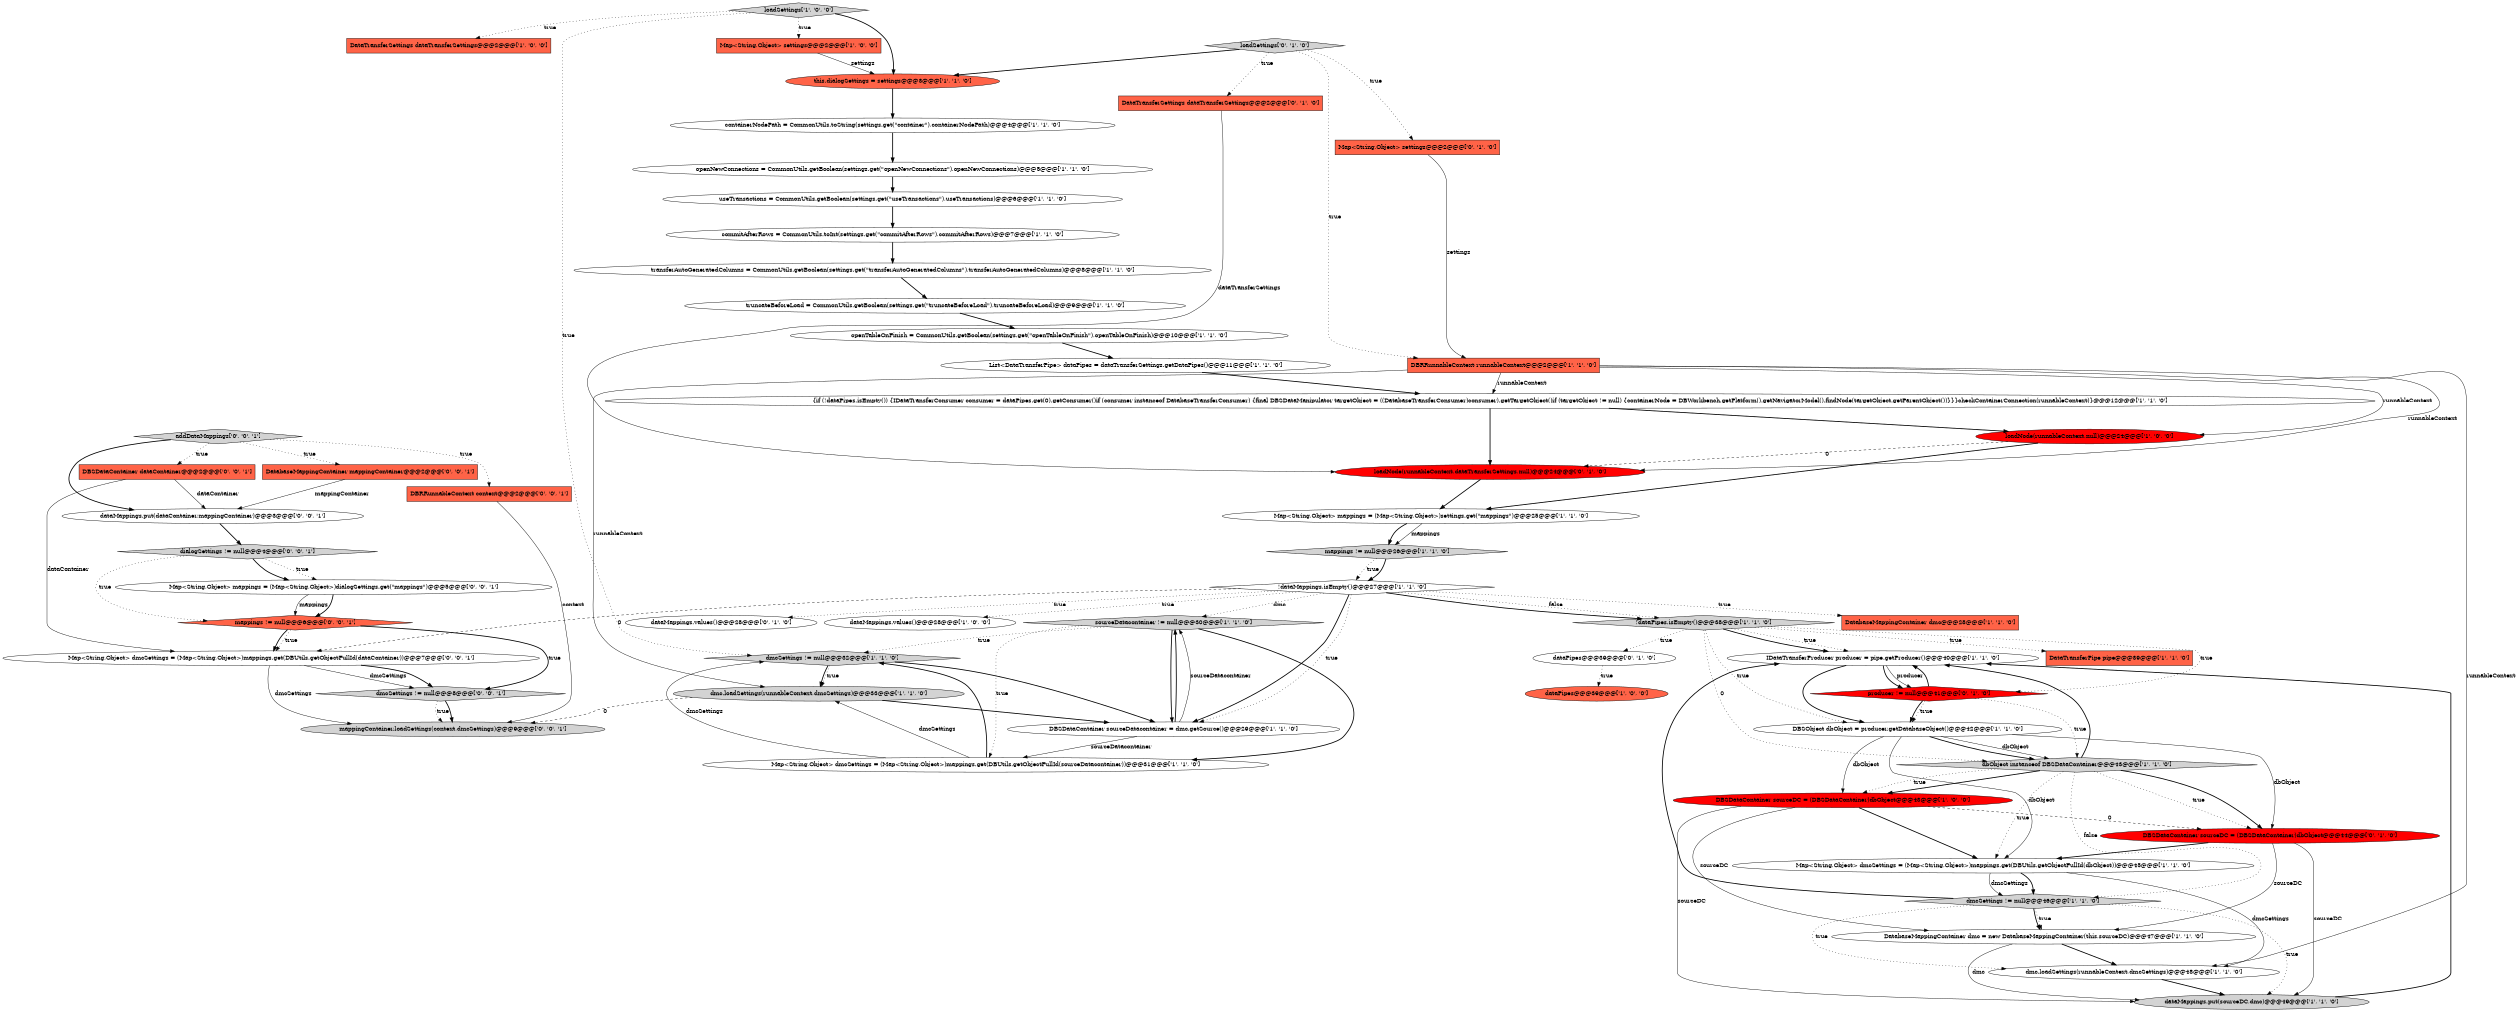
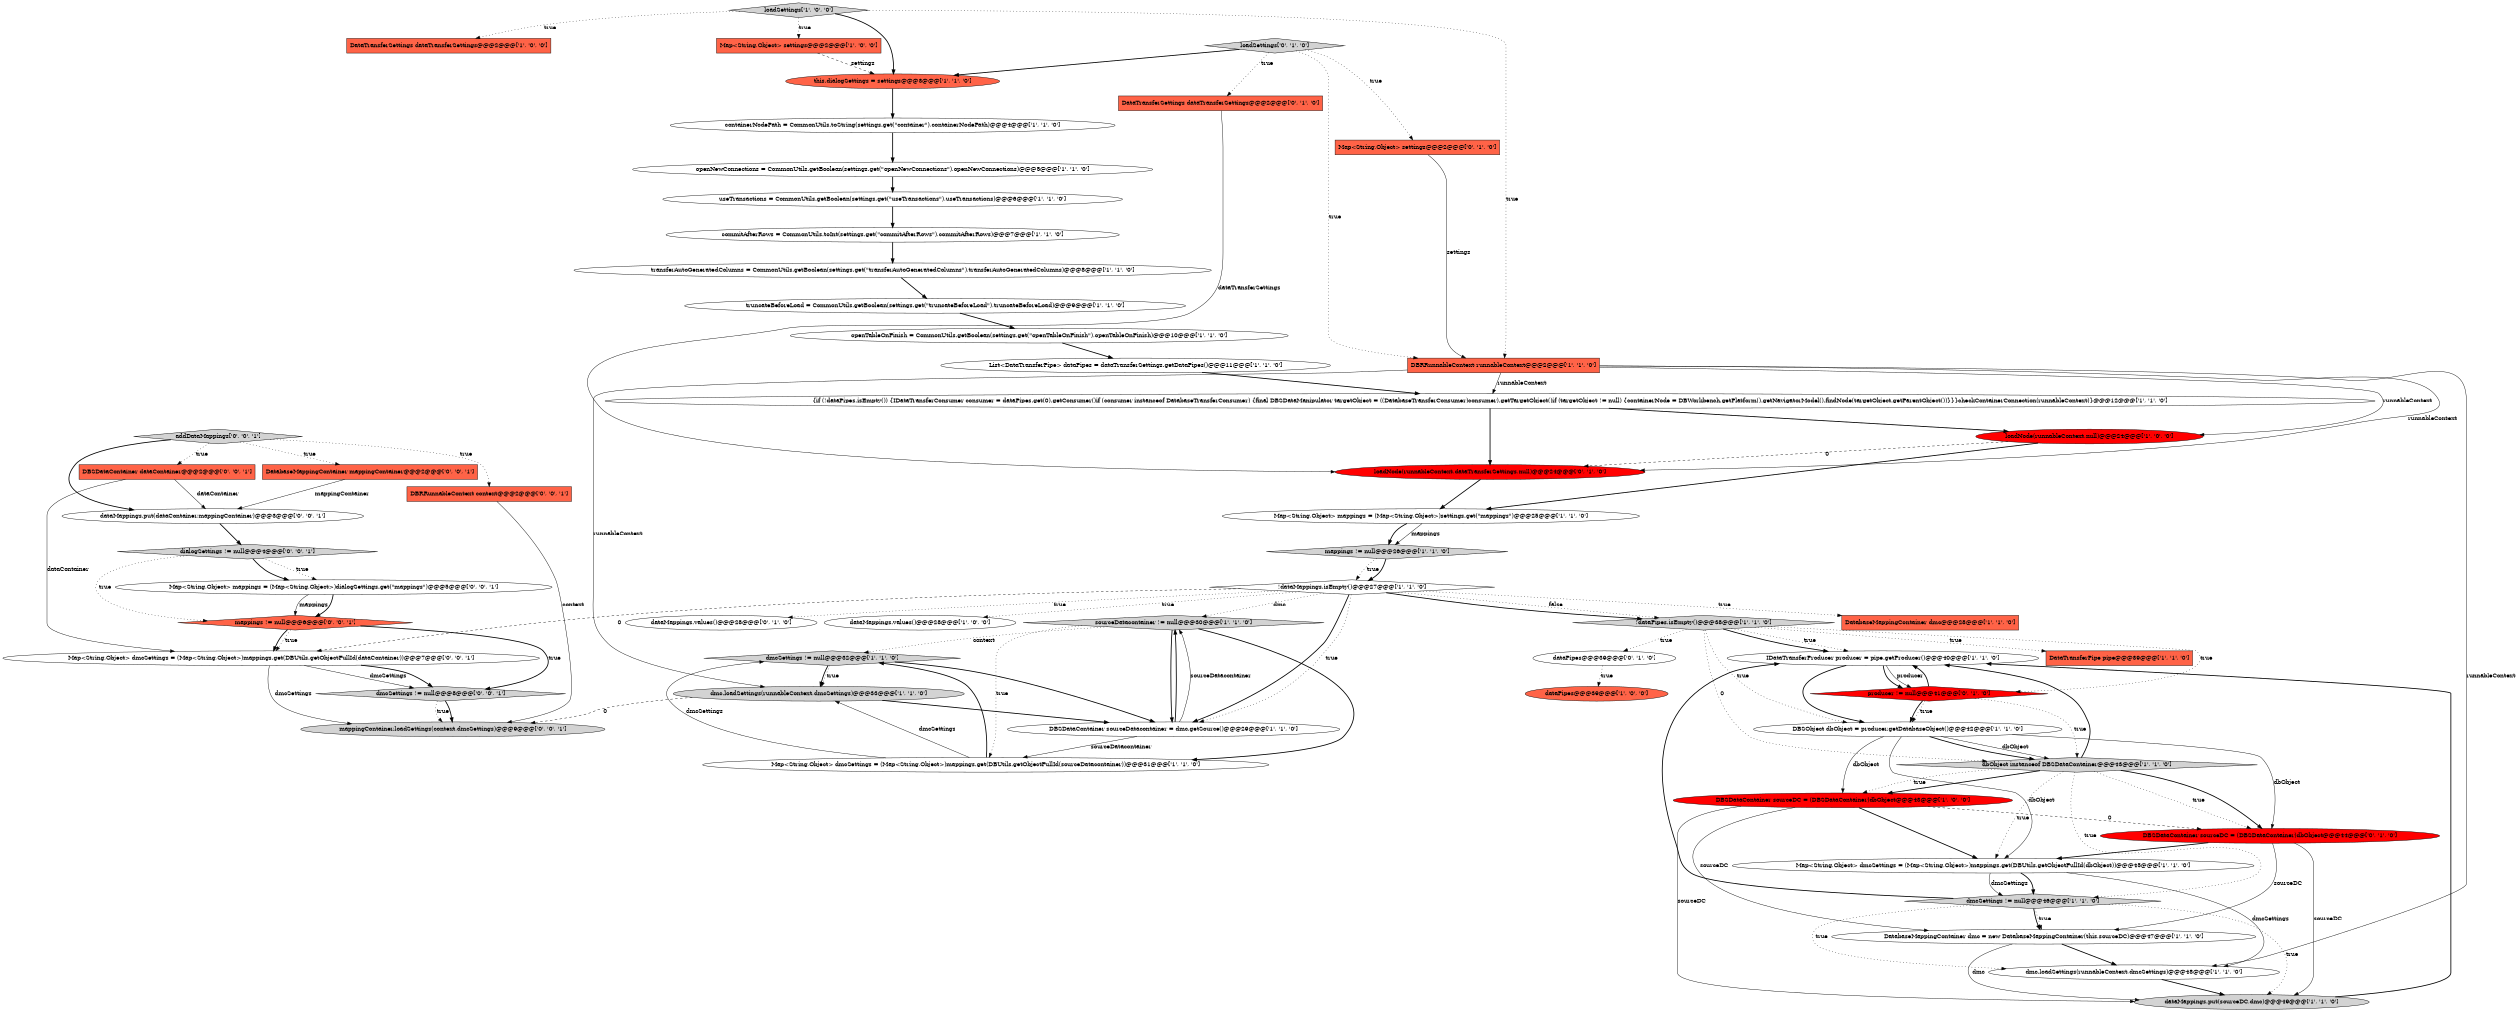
edge "Map<String,Object> settings@@@2@@@['1', '0', '0']" -> "this.dialogSettings = settings@@@3@@@['1', '1', '0']": style solid -> dashed
edge "loadSettings['1', '0', '0']" -> "dmcSettings != null@@@32@@@['1', '1', '0']": now "loadSettings['1', '0', '0']" -> "DBRRunnableContext runnableContext@@@2@@@['1', '1', '0']"
edge "sourceDatacontainer != null@@@30@@@['1', '1', '0']" -> "dmcSettings != null@@@32@@@['1', '1', '0']": label "true" -> "context"
edge "dbObject instanceof DBSDataContainer@@@43@@@['1', '1', '0']" -> "dmcSettings != null@@@46@@@['1', '1', '0']": label "false" -> "true"
